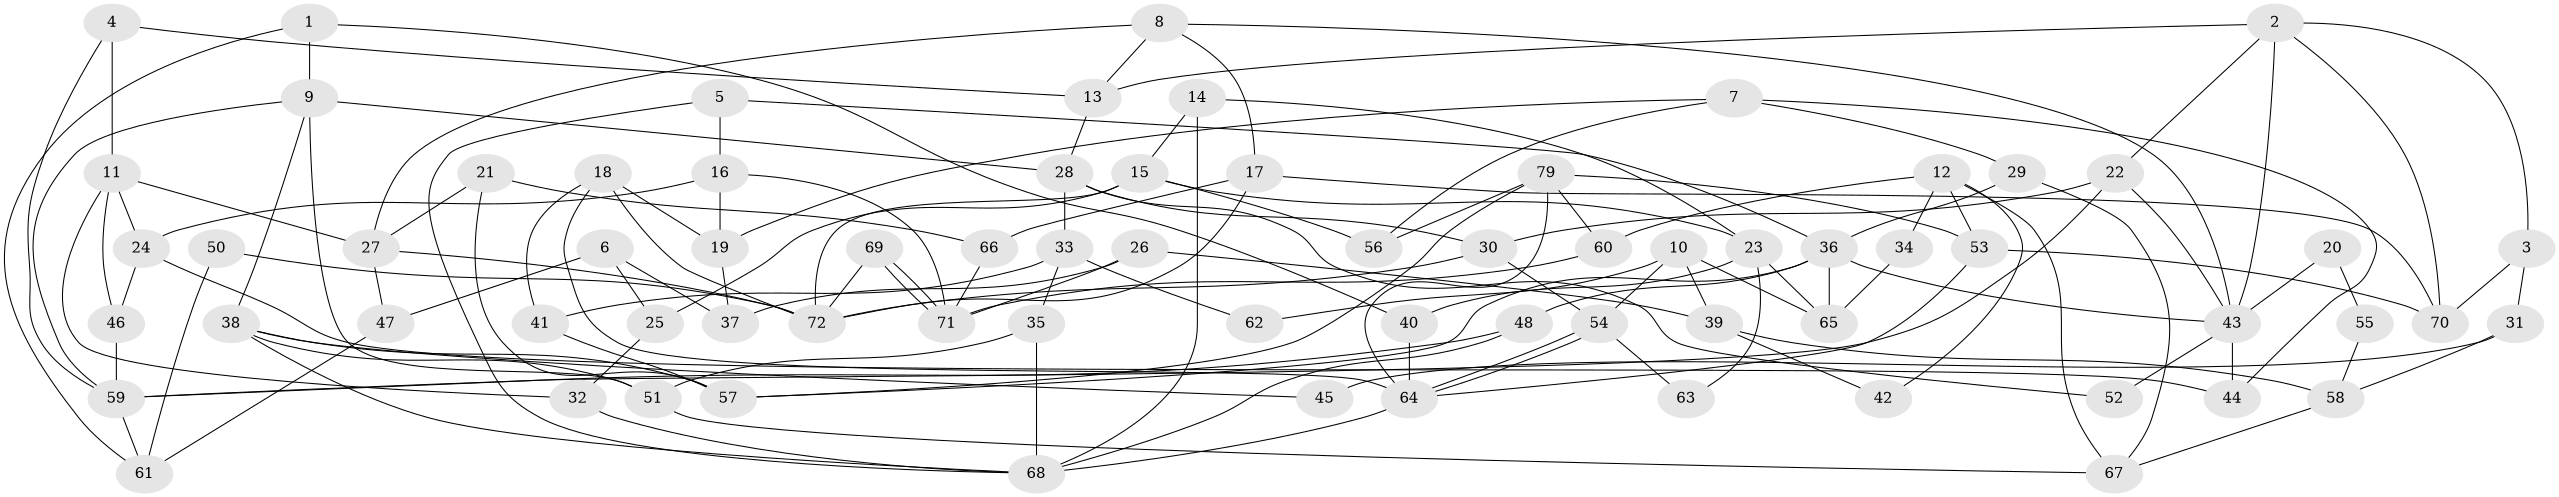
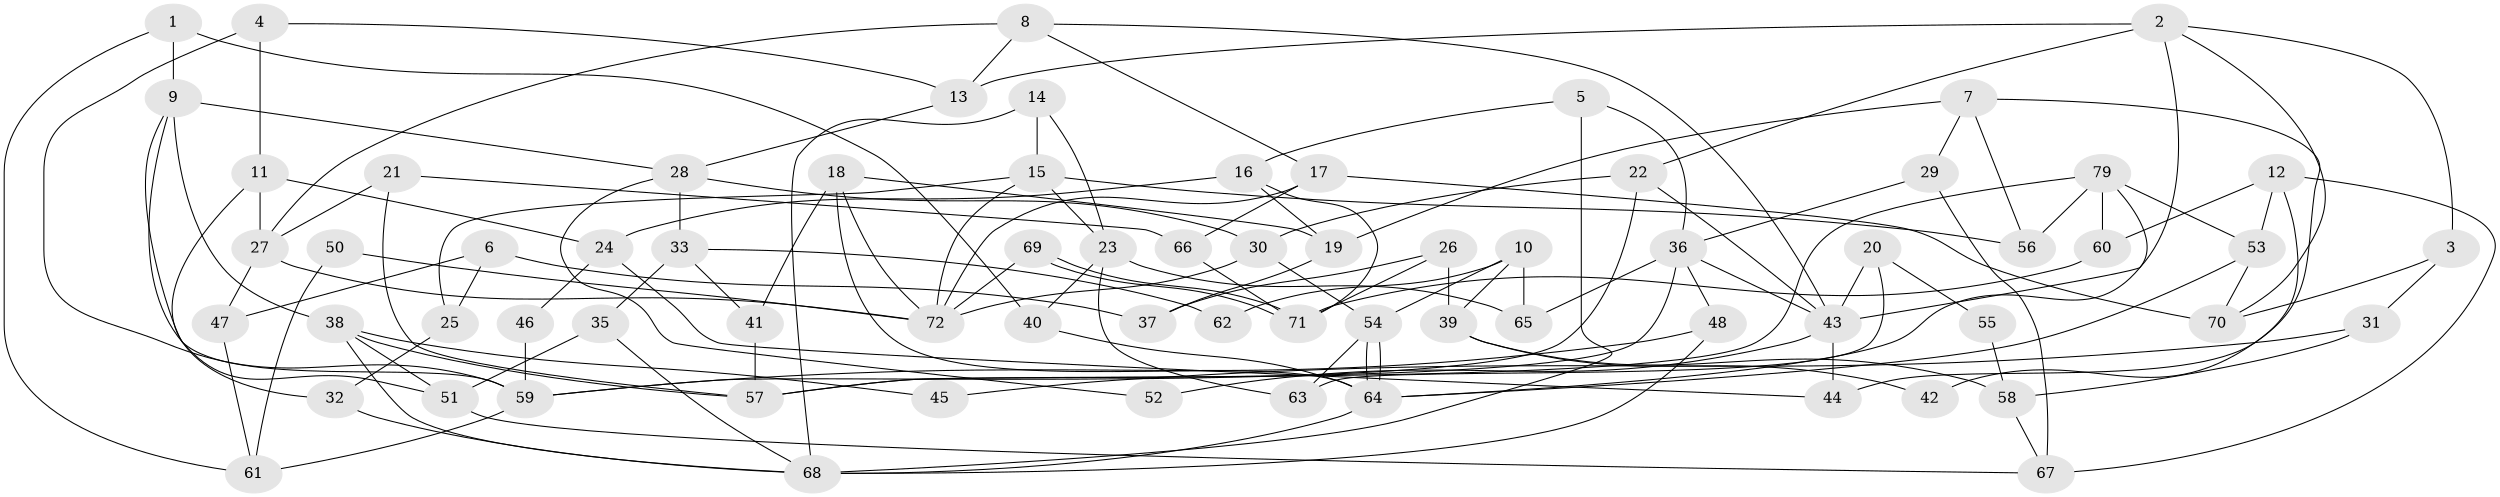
edge "11" -- "46": removed
node "34": removed
edge "20" -- "63": added
